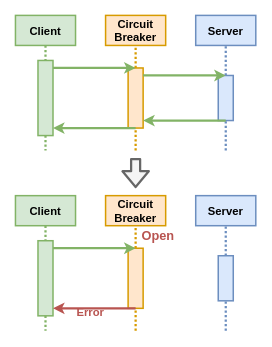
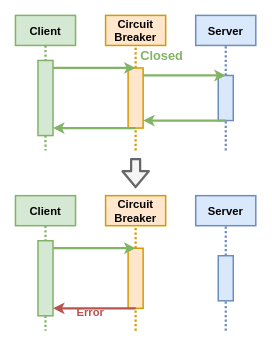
node "Closed": added
node "Open": removed
